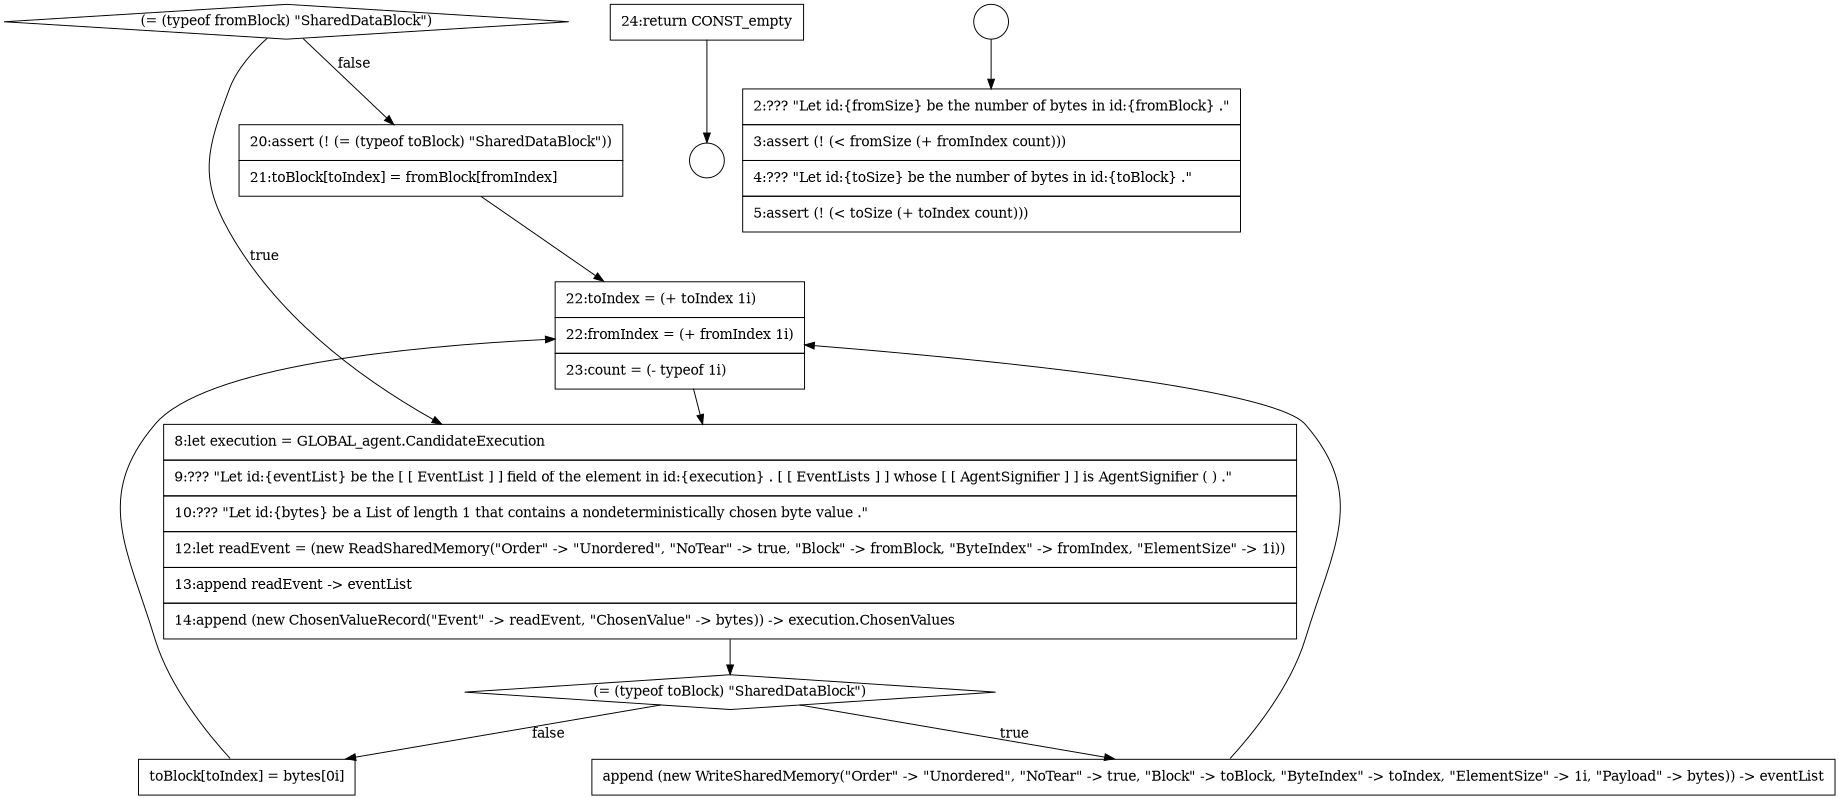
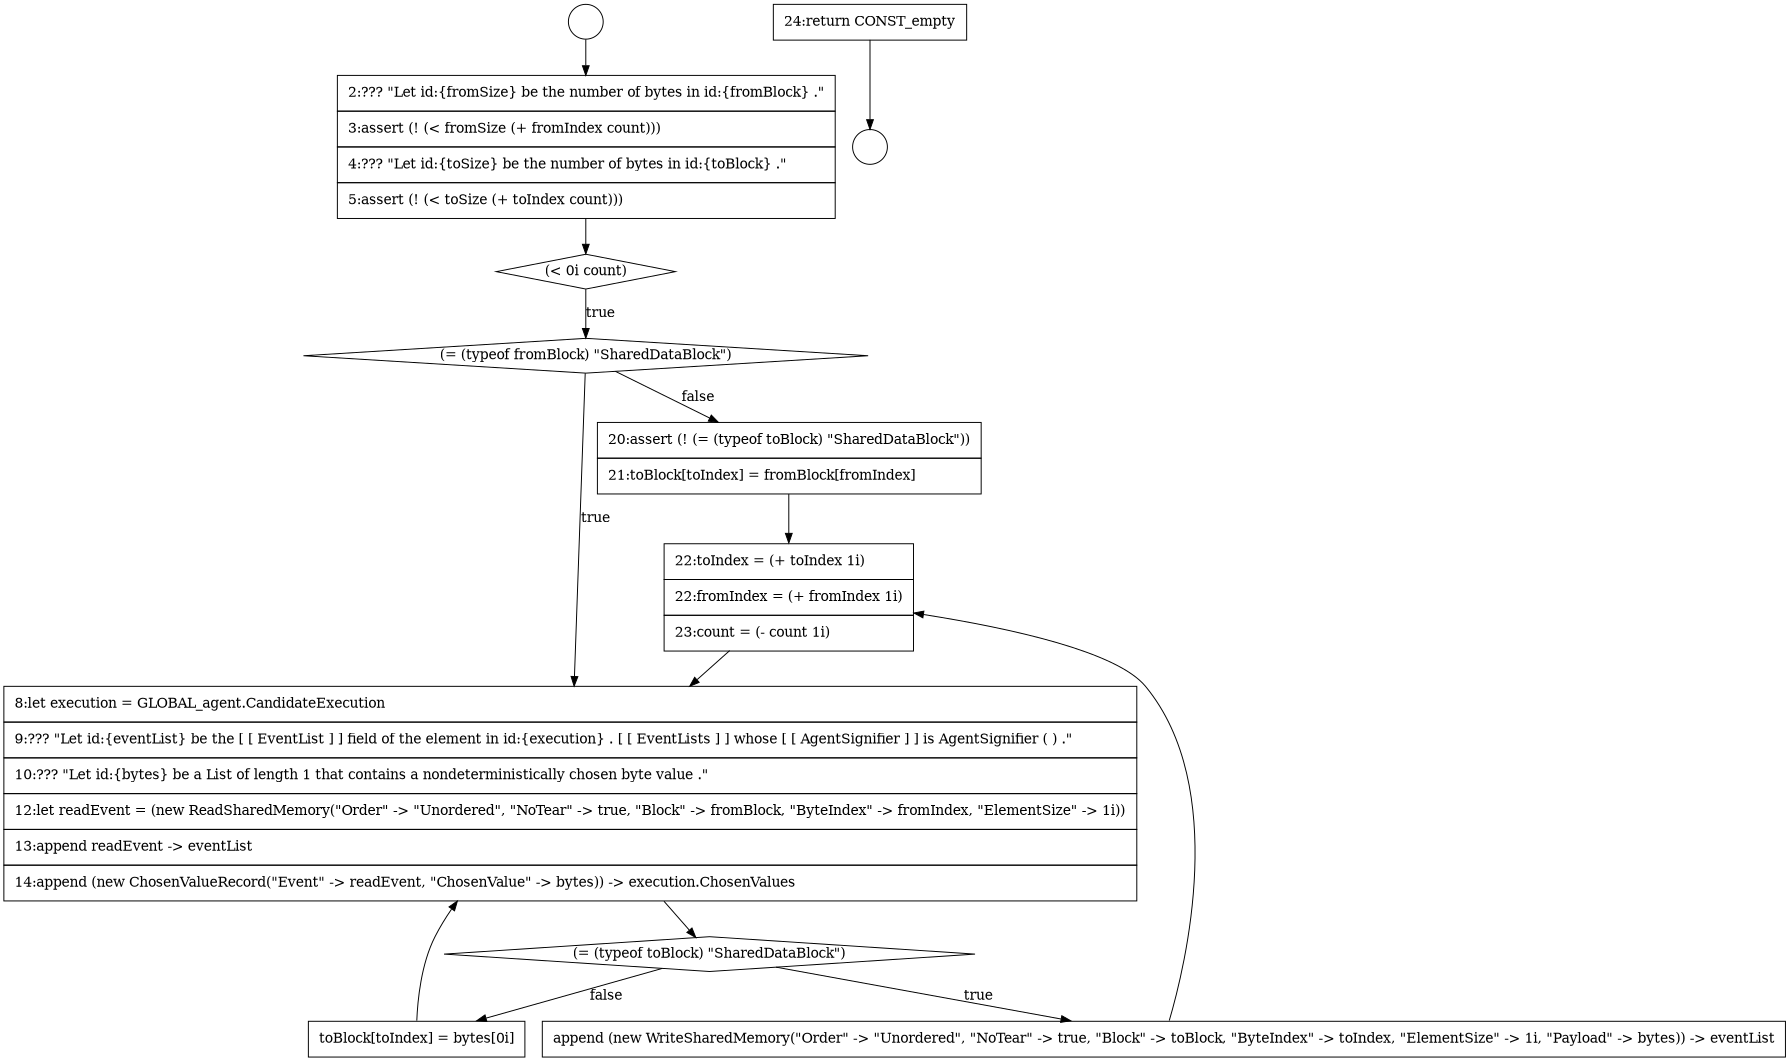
node "(< 0i count)": added
node "22:toIndex = (+ toIndex 1i)": text "23:count = (- typeof 1i)" -> "23:count = (- count 1i)"
edge "toBlock[toIndex] = bytes[0i]" -> "22:toIndex = (+ toIndex 1i)": now "toBlock[toIndex] = bytes[0i]" -> "8:let execution = GLOBAL_agent.CandidateExecution"
